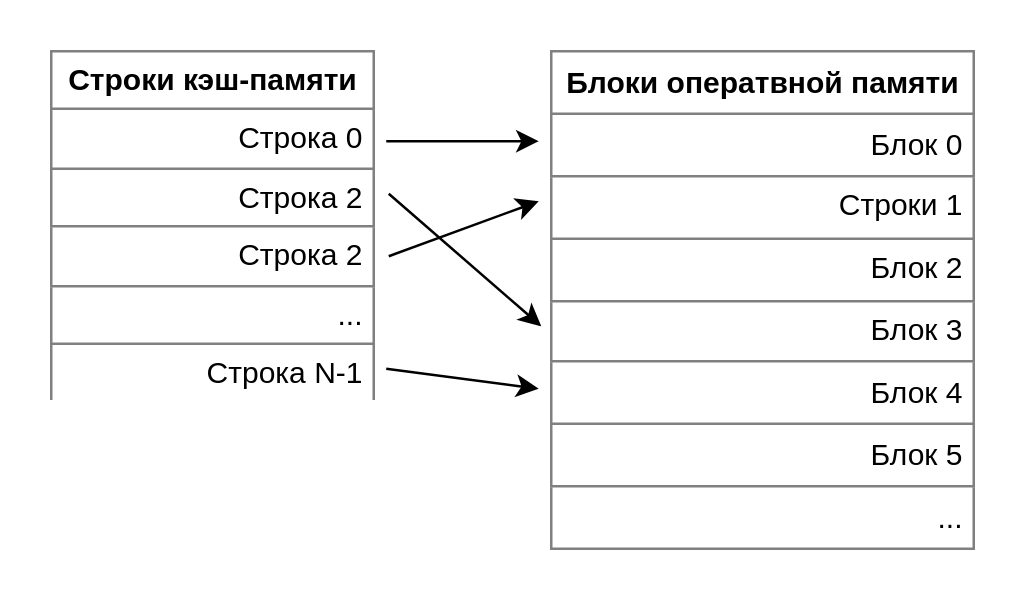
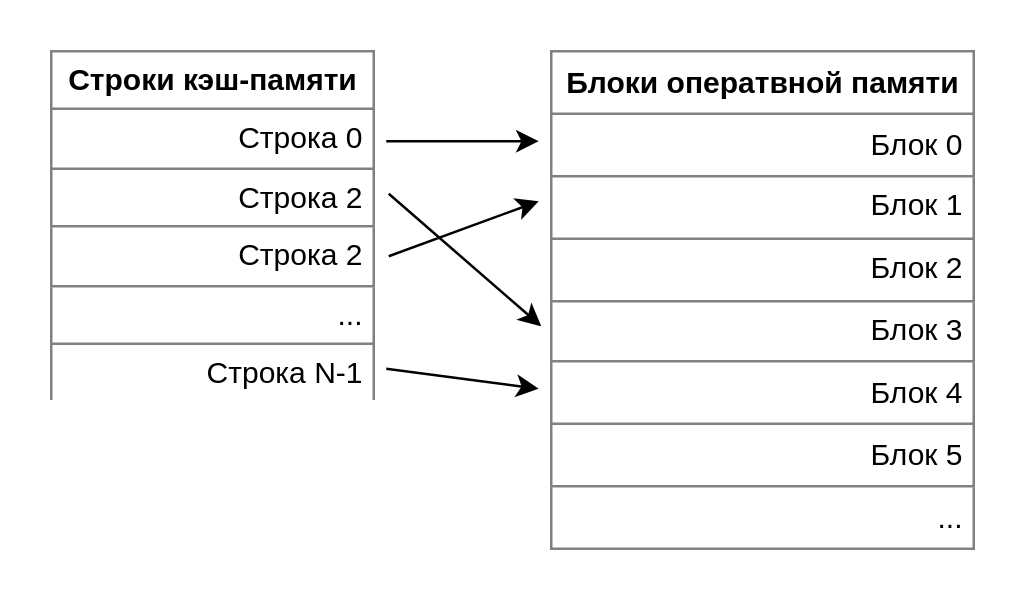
node "Блоки оператвной памяти Блок 0 Строки 1 Блок 2 Блок 3 Блок 4 Блок 5 ...": label "Блоки оператвной памяти Блок 0 Строки 1 Блок 2 Блок 3 Блок 4 Блок 5 ..." -> "Блоки оператвной памяти Блок 0 Блок 1 Блок 2 Блок 3 Блок 4 Блок 5 ..."
